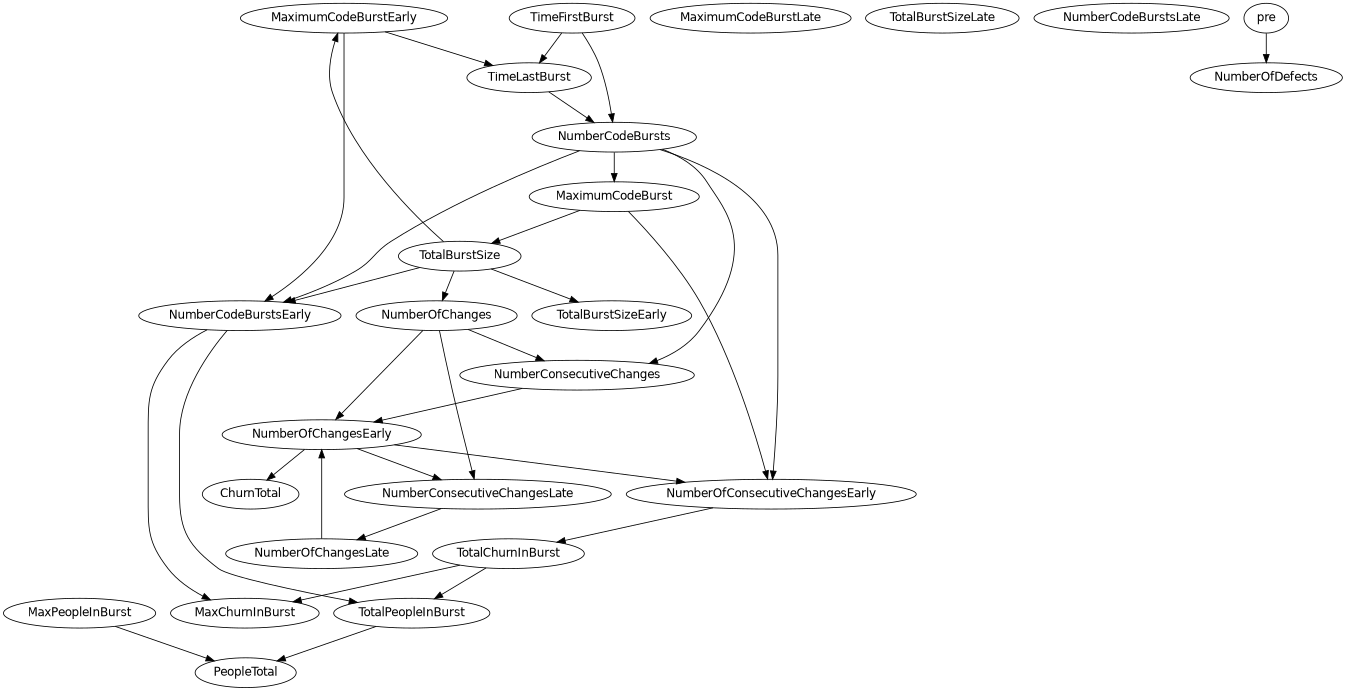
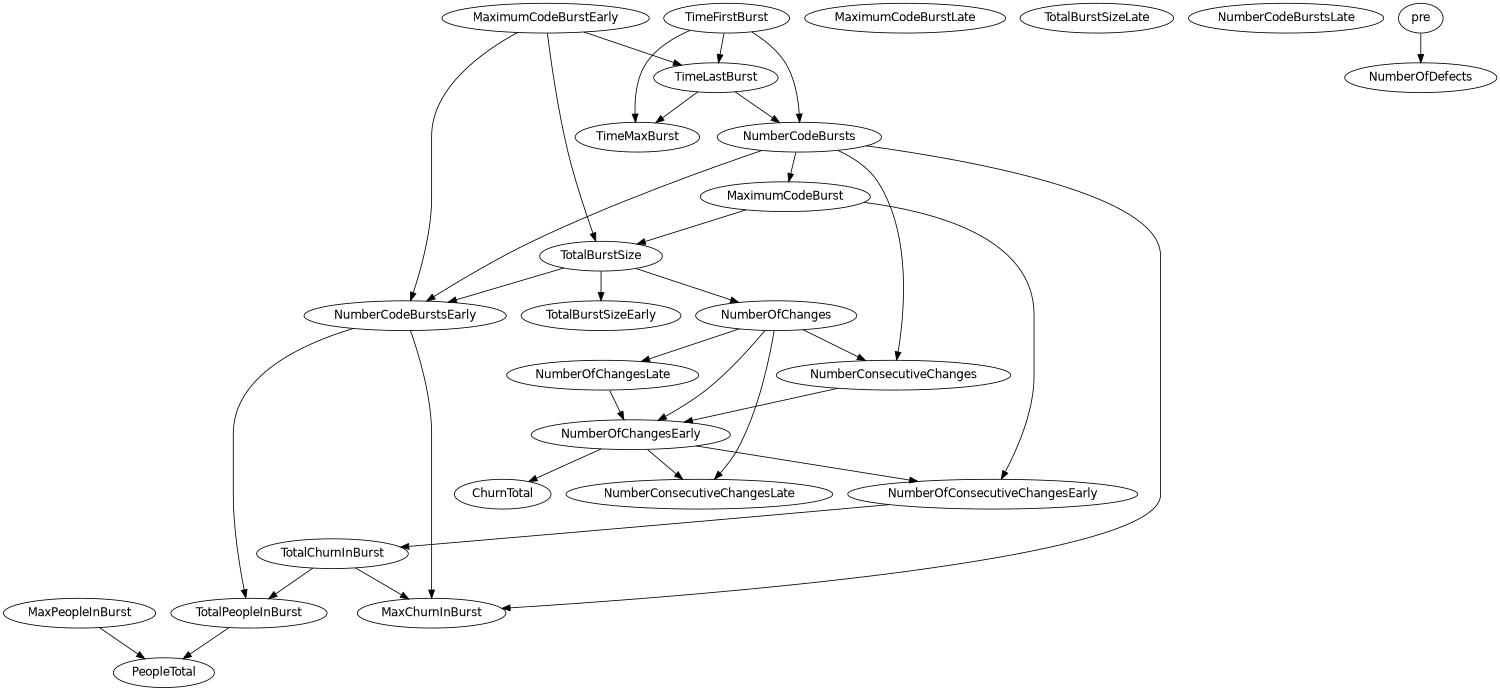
node "TimeMaxBurst": added
edge "TotalBurstSize" -> "MaximumCodeBurstEarly": reversed
edge "NumberCodeBursts" -> "NumberOfConsecutiveChangesEarly": now "NumberCodeBursts" -> "MaxChurnInBurst"
edge "NumberConsecutiveChangesLate" -> "NumberOfChangesLate": now "NumberOfChanges" -> "NumberOfChangesLate"
